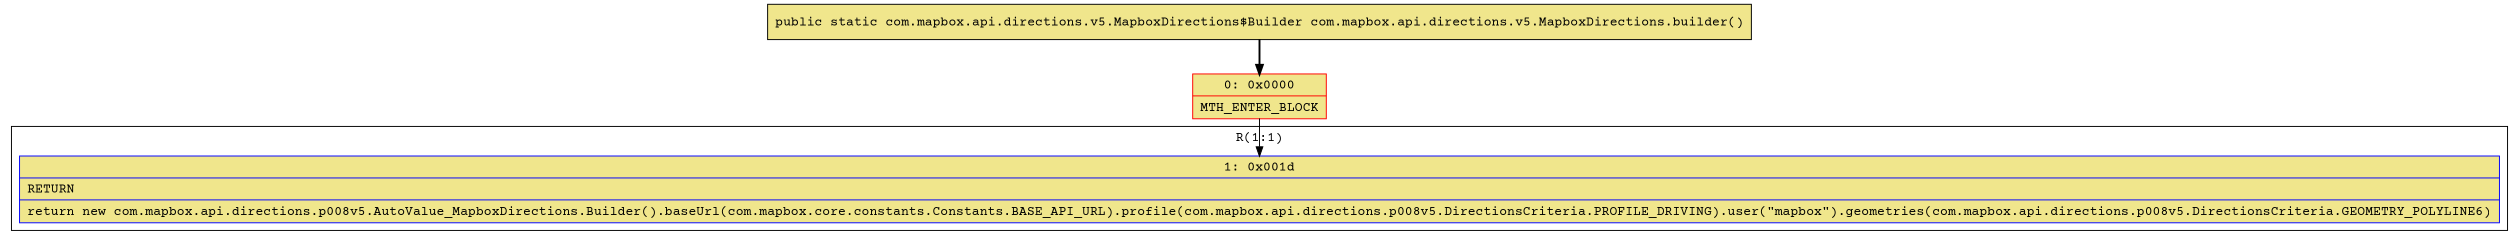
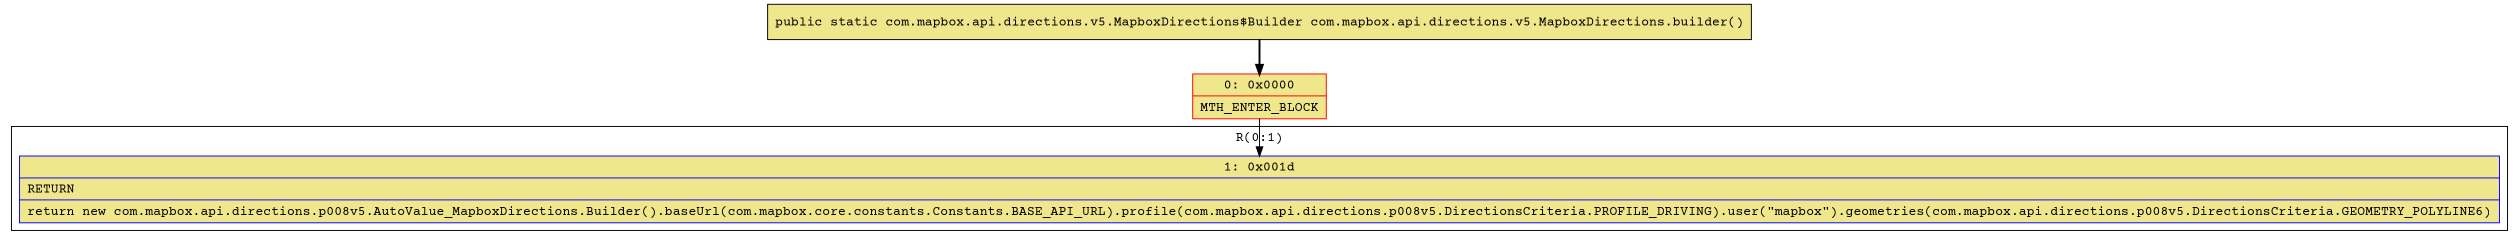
cluster "R(1:1)": label "R(1:1)" -> "R(0:1)"
